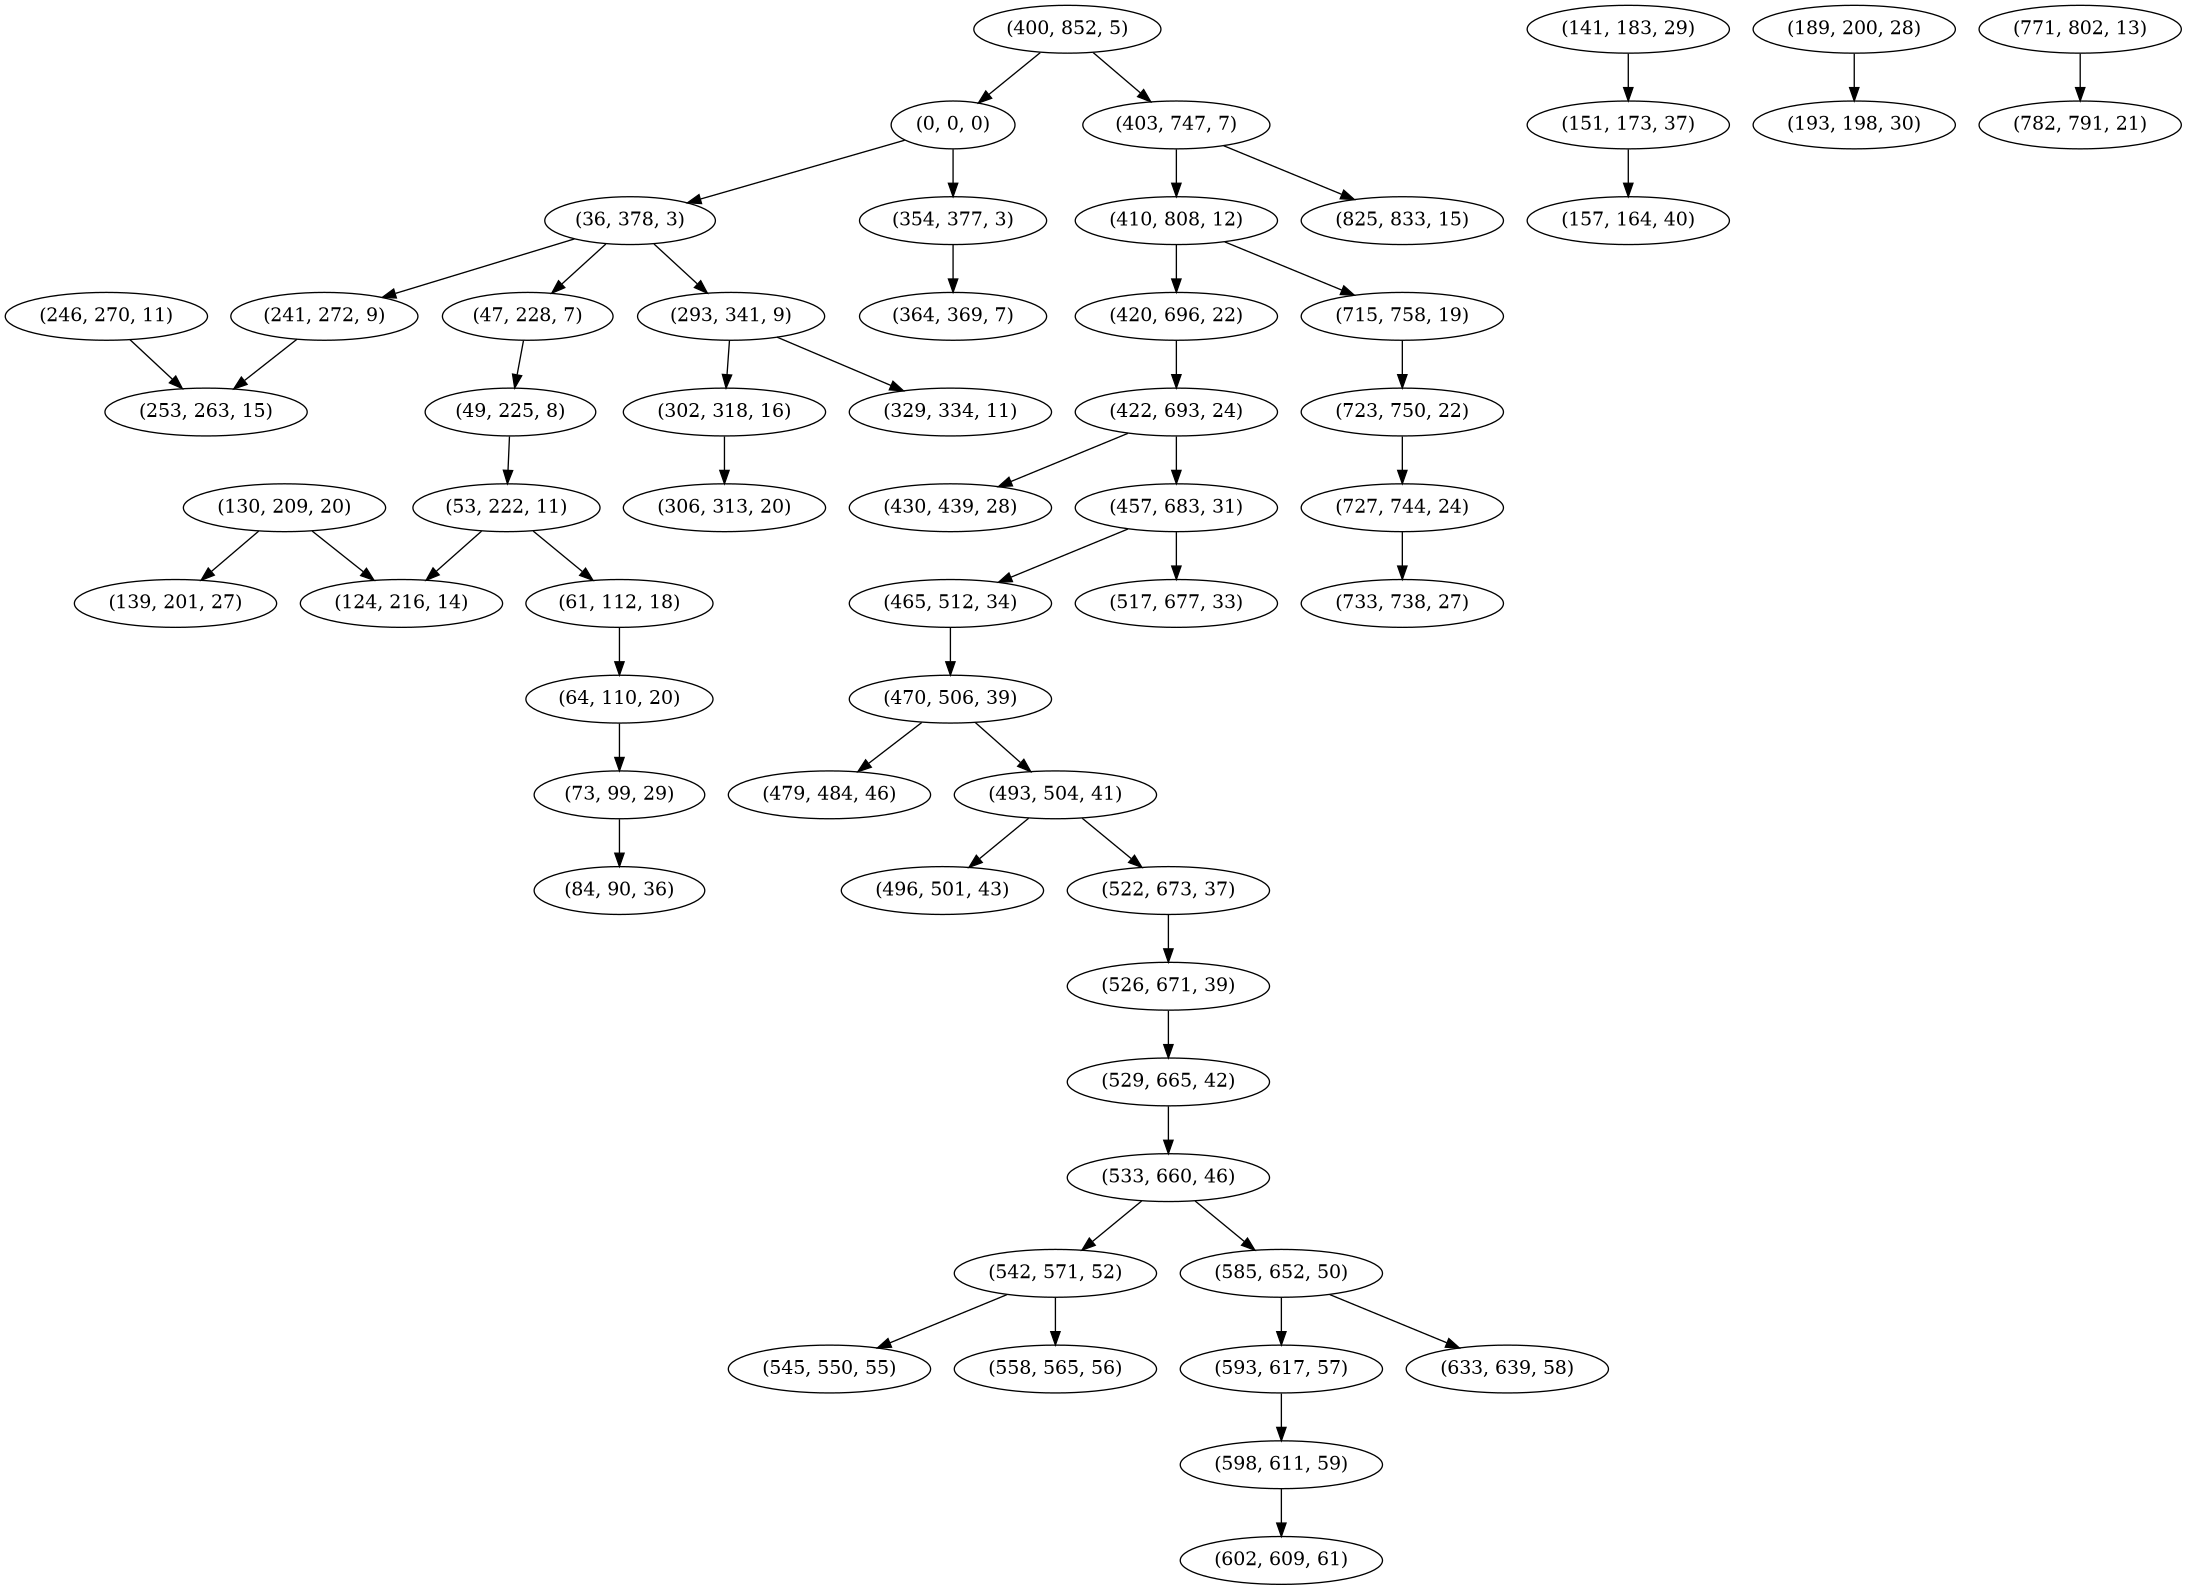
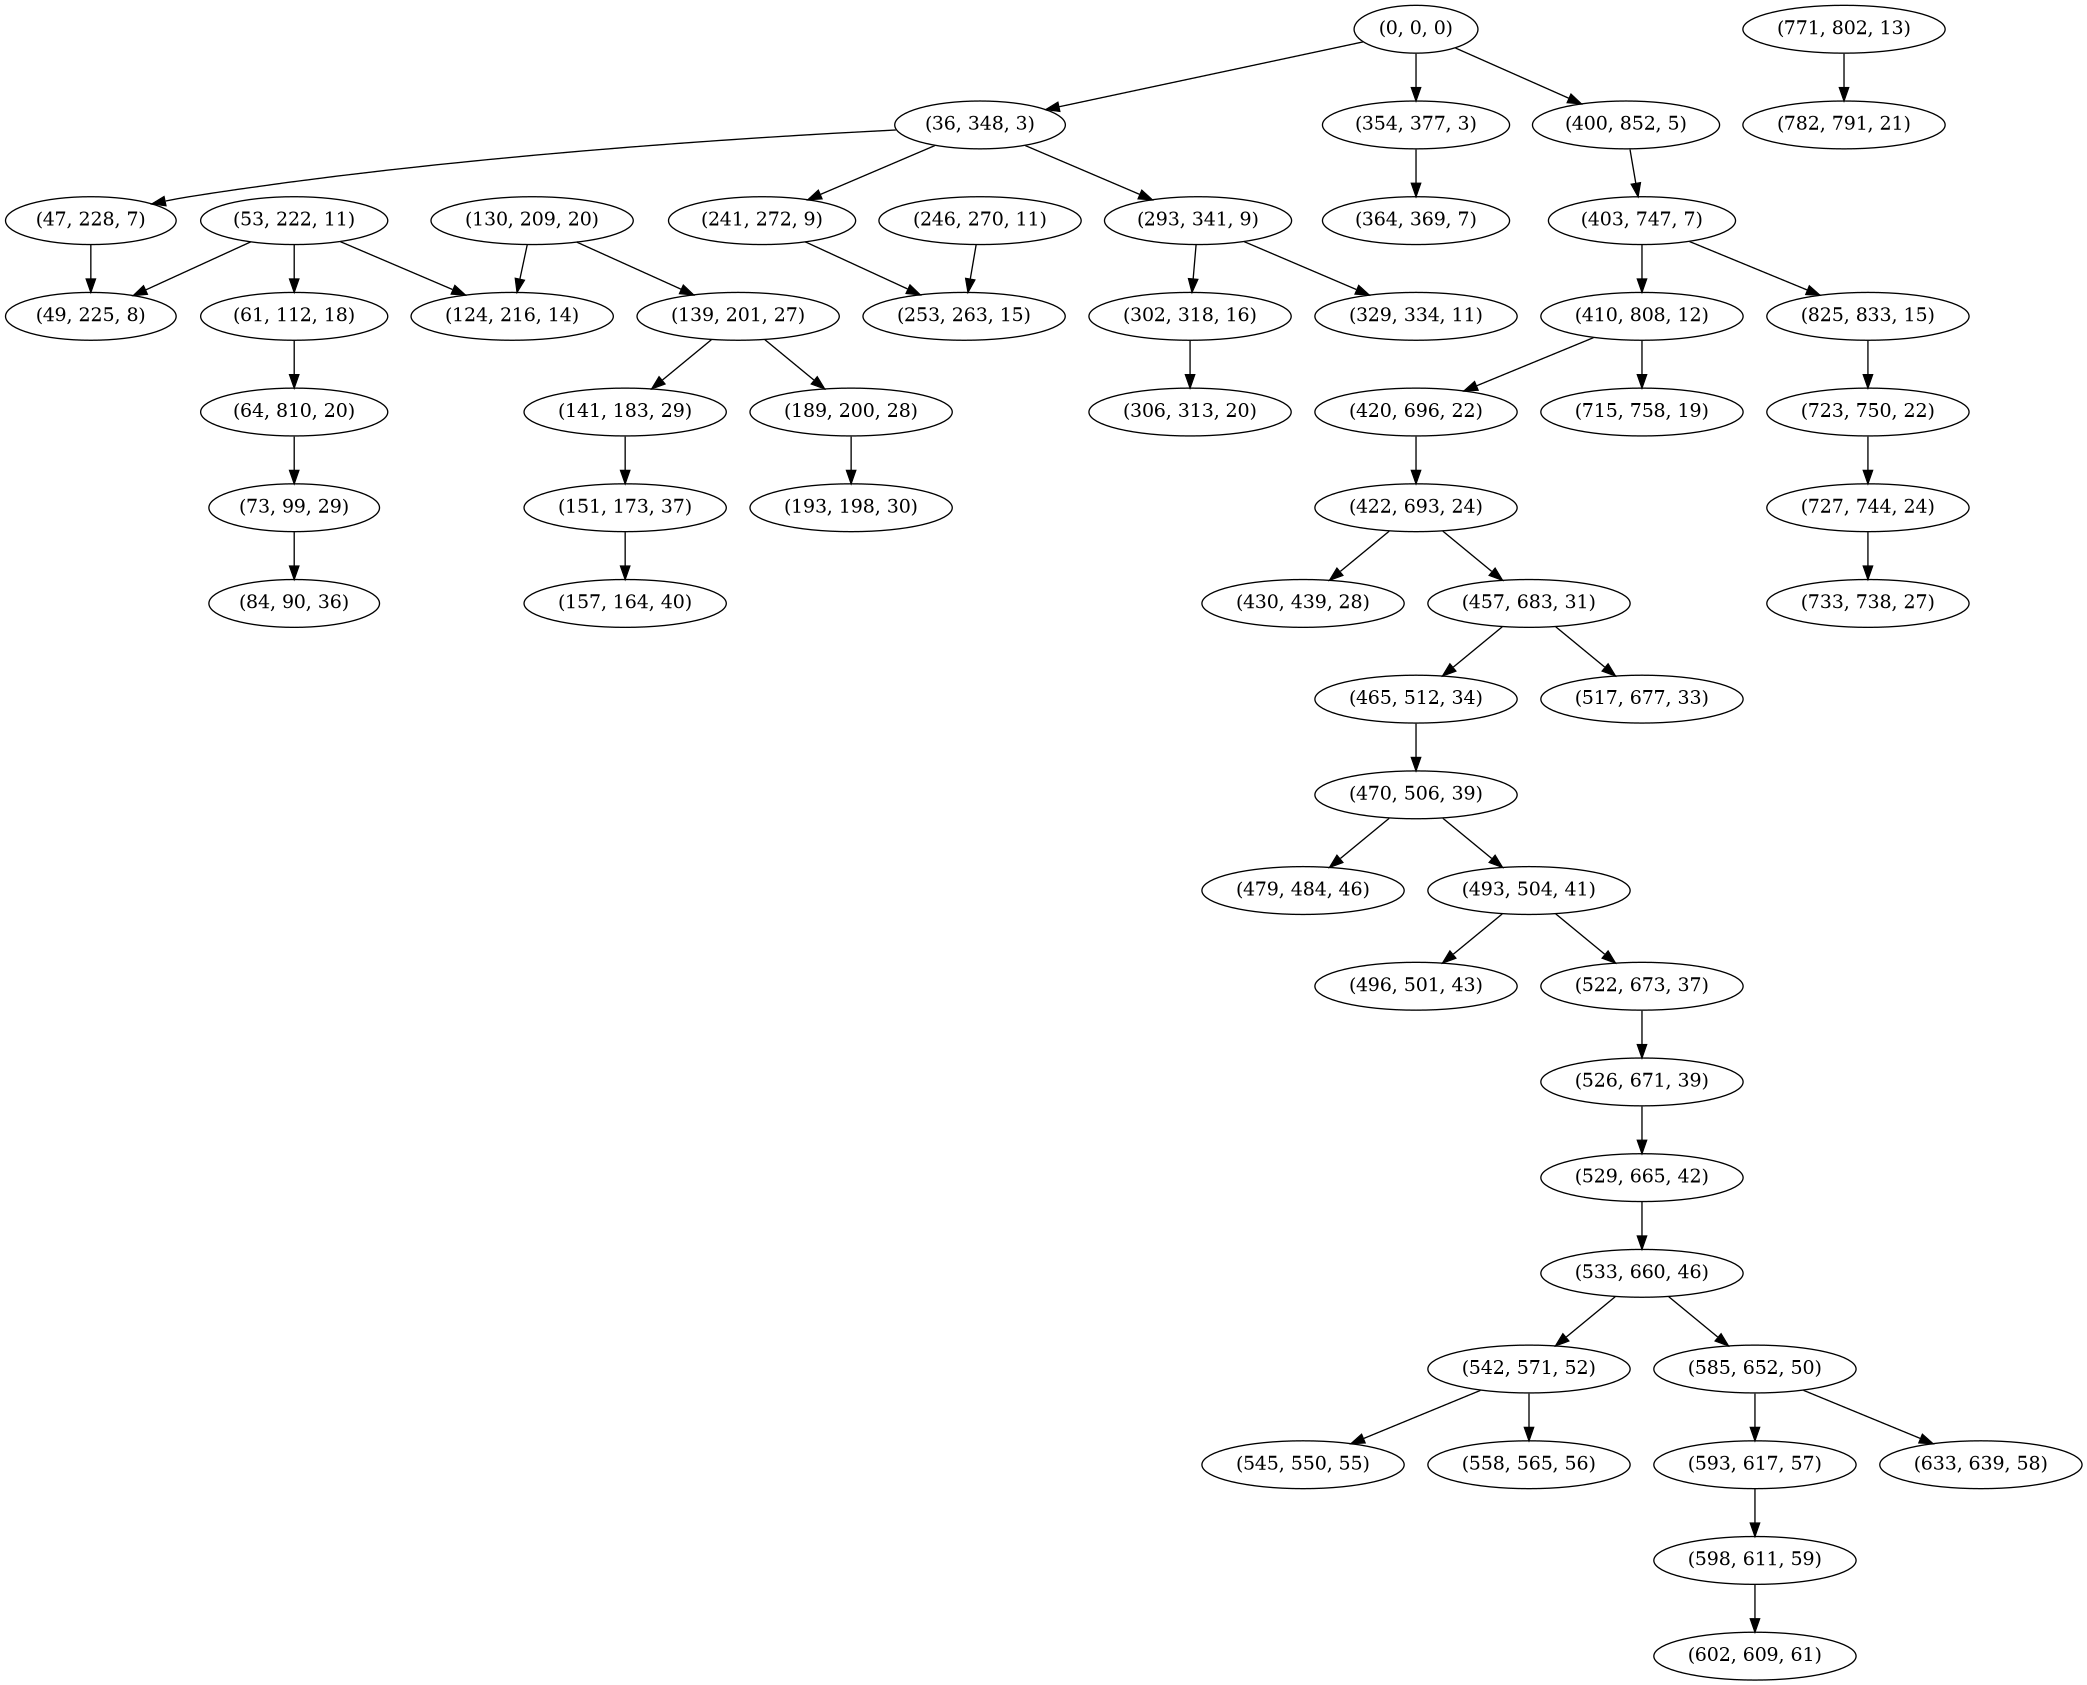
edge "(400, 852, 5)" -> "(0, 0, 0)": reversed
node "(36, 378, 3)": label "(36, 378, 3)" -> "(36, 348, 3)"
edge "(715, 758, 19)" -> "(723, 750, 22)": now "(825, 833, 15)" -> "(723, 750, 22)"
edge "(139, 201, 27)" -> "(141, 183, 29)": added
edge "(139, 201, 27)" -> "(189, 200, 28)": added
edge "(49, 225, 8)" -> "(53, 222, 11)": reversed
node "(64, 110, 20)": label "(64, 110, 20)" -> "(64, 810, 20)"
